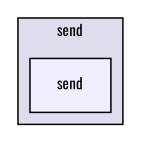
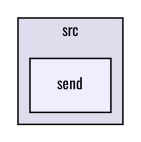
cluster "send": label "send" -> "src"
